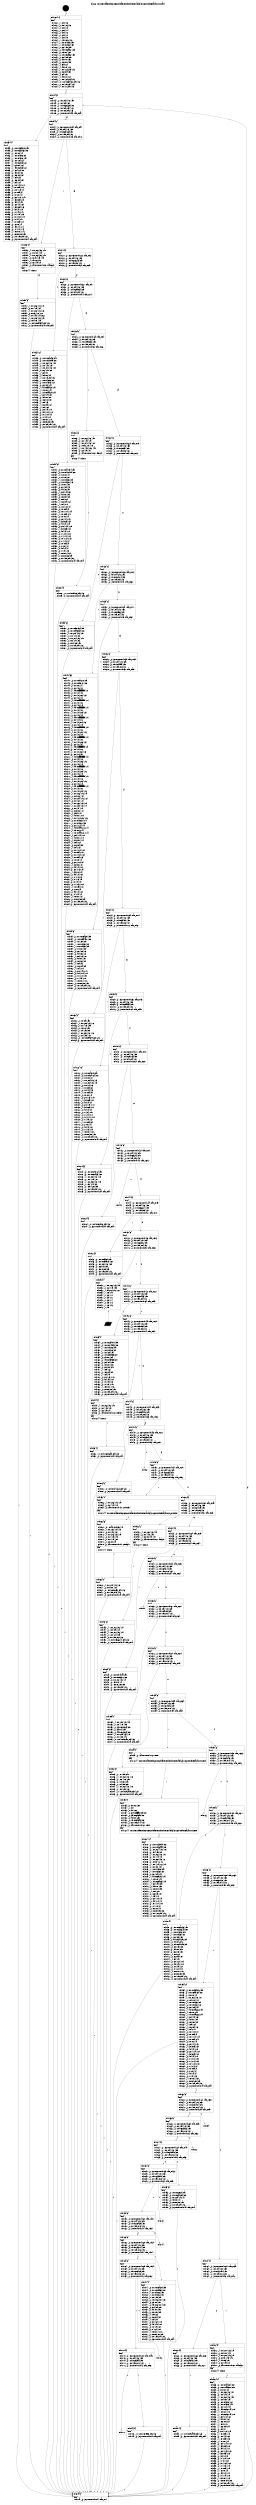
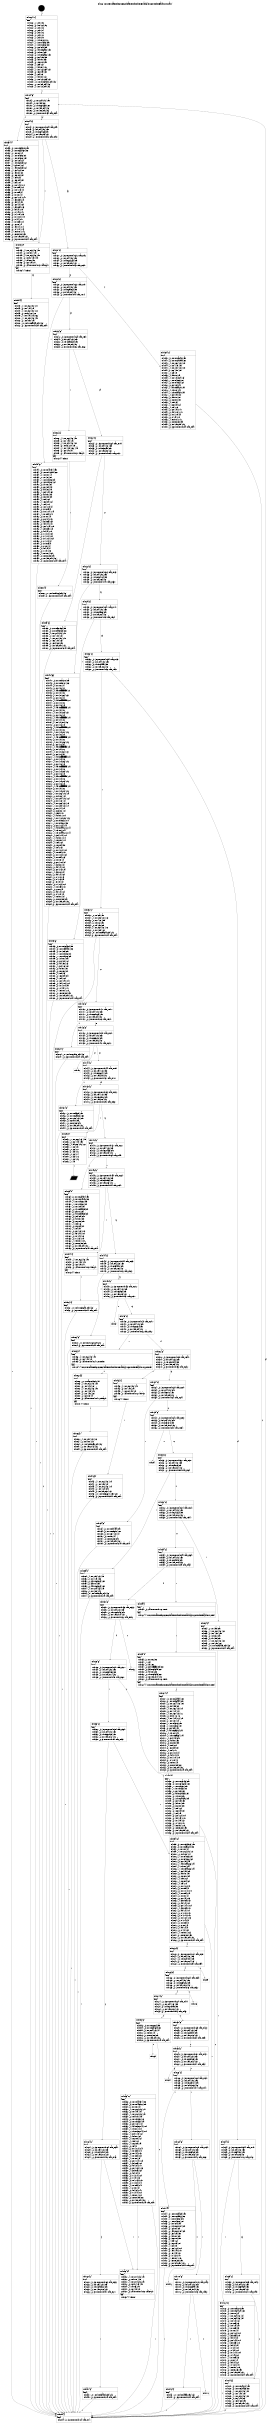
edge "0x4013f0 [28]" -> "0x40140c [28]": now "0x401d52 [34]" -> "0x40140c [28]"
edge "0x401690 [28]" -> "0x40215b": now "0x401bb5 [30]" -> "0x40215b"
edge "0x401a08 [29]" -> "0x401a25 [172]": reversed
